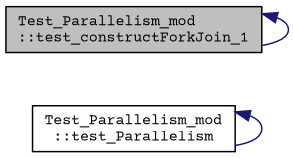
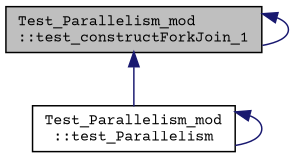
edge "Test_Parallelism_mod ::test_Parallelism" -> "Test_Parallelism_mod ::test_constructForkJoin_1": added
